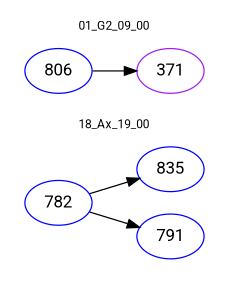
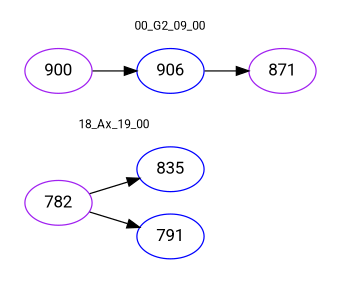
cluster "01_G2_09_00": label "01_G2_09_00" -> "00_G2_09_00"
node "900": added
node "806": label "806" -> "906"
node "371": label "371" -> "871"
node "782": color blue -> purple
